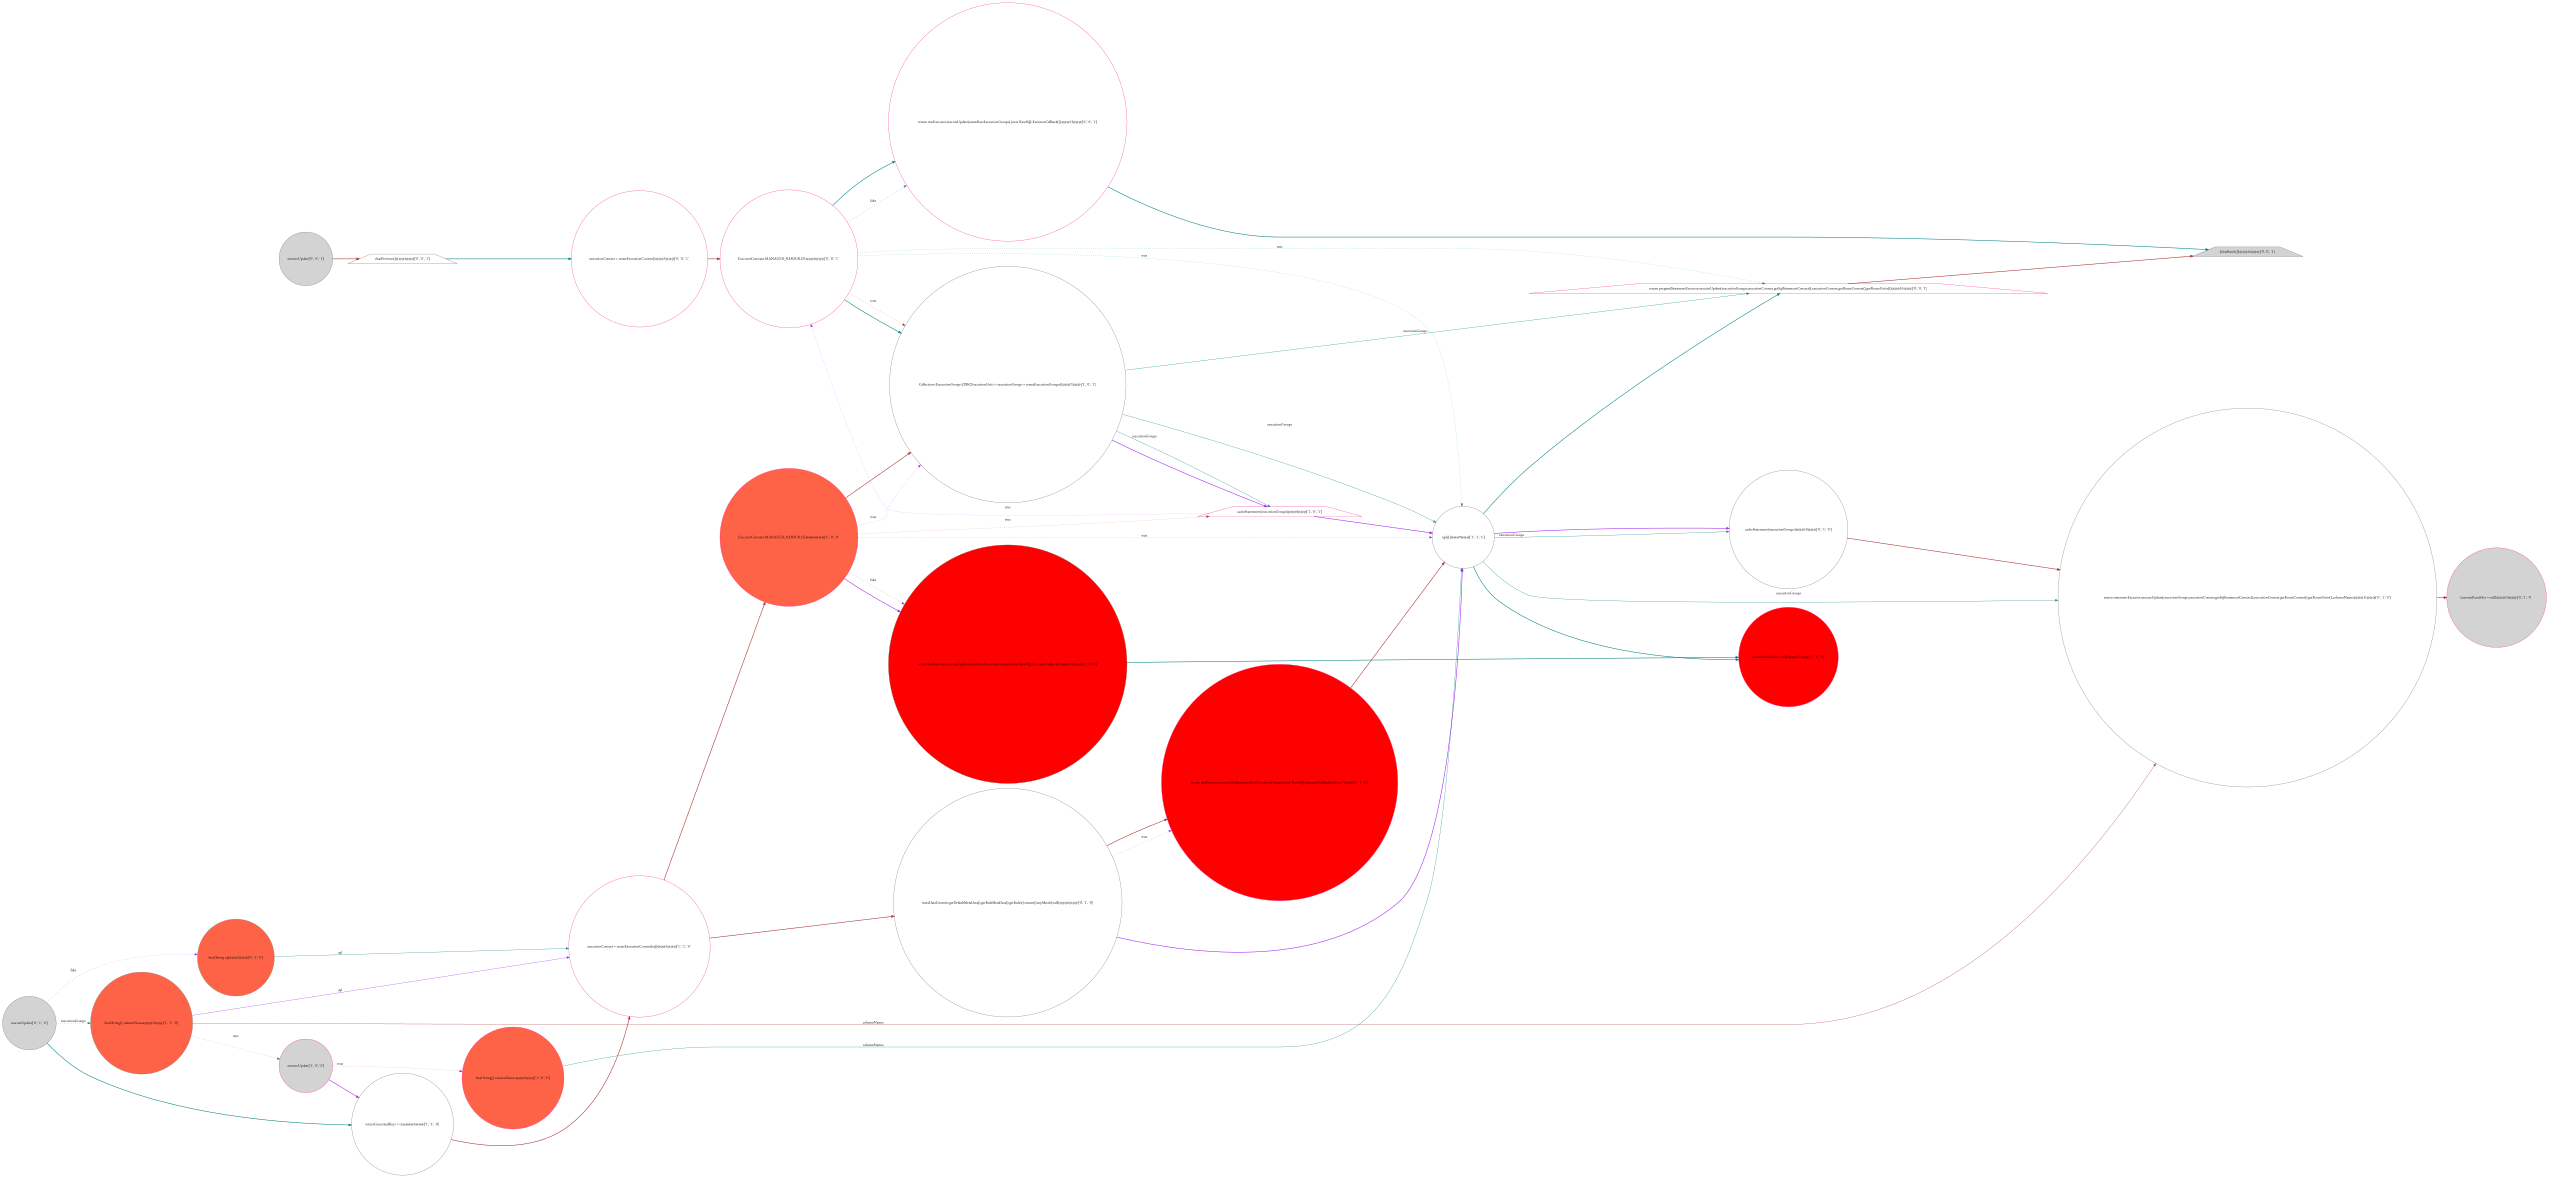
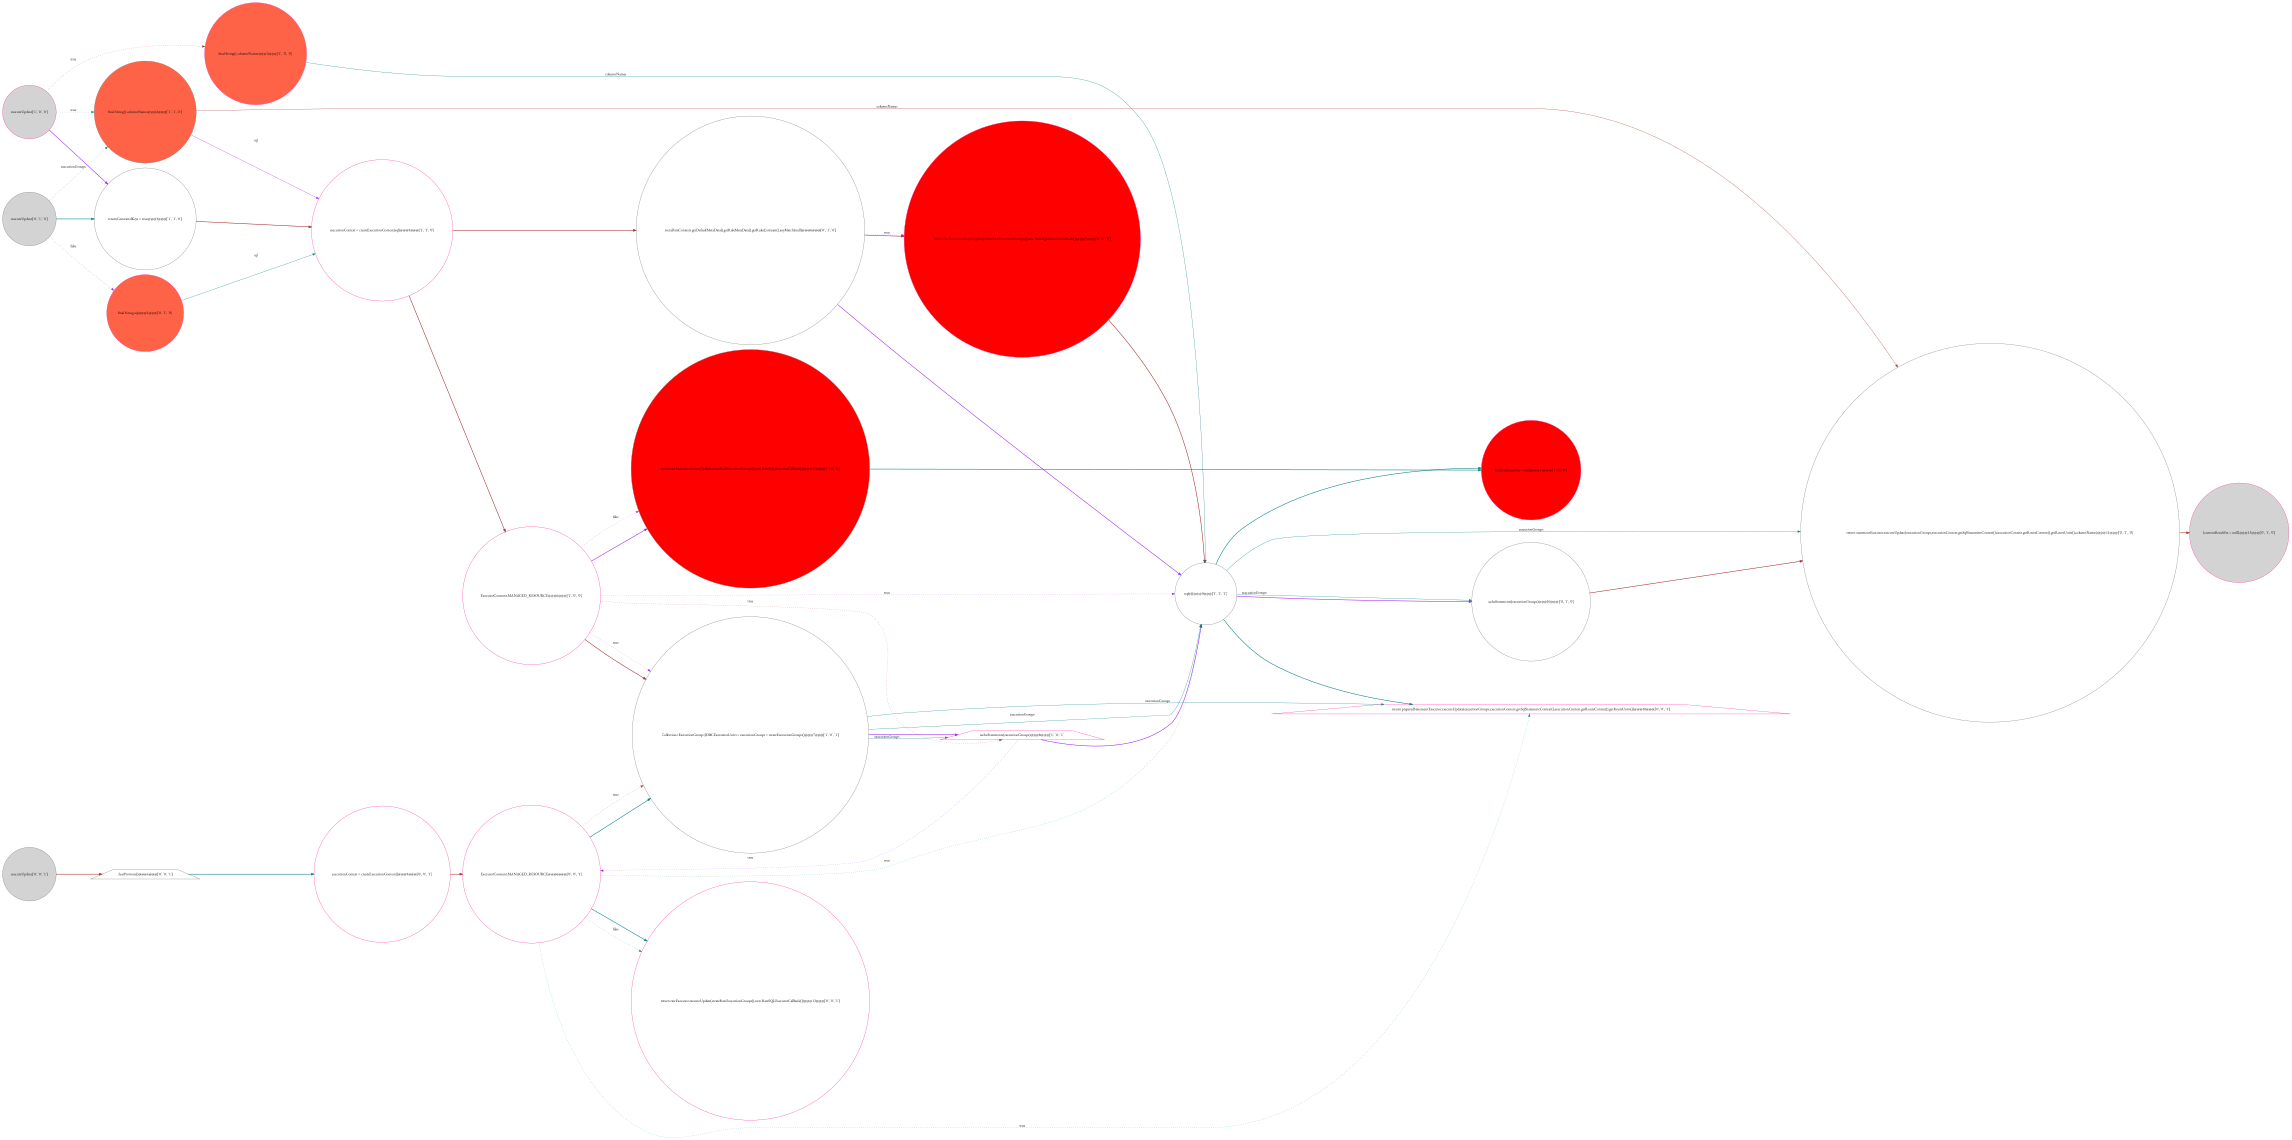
node "{clearBatch()}@@@16@@@['0', '0', '1']": removed
node "ExecutorConstant.MANAGED_RESOURCE@@@6@@@['1', '0', '0']": fillcolor tomato -> white
node "final String sql@@@2@@@['0', '1', '0']": color gray40 -> deeppink
edge "final String(( columnNames@@@2@@@['1', '1', '0']" -> "executeUpdate['1', '0', '0']": reversed
